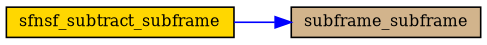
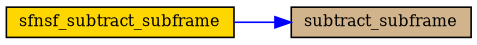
node "subframe_subframe": label "subframe_subframe" -> "subtract_subframe"
